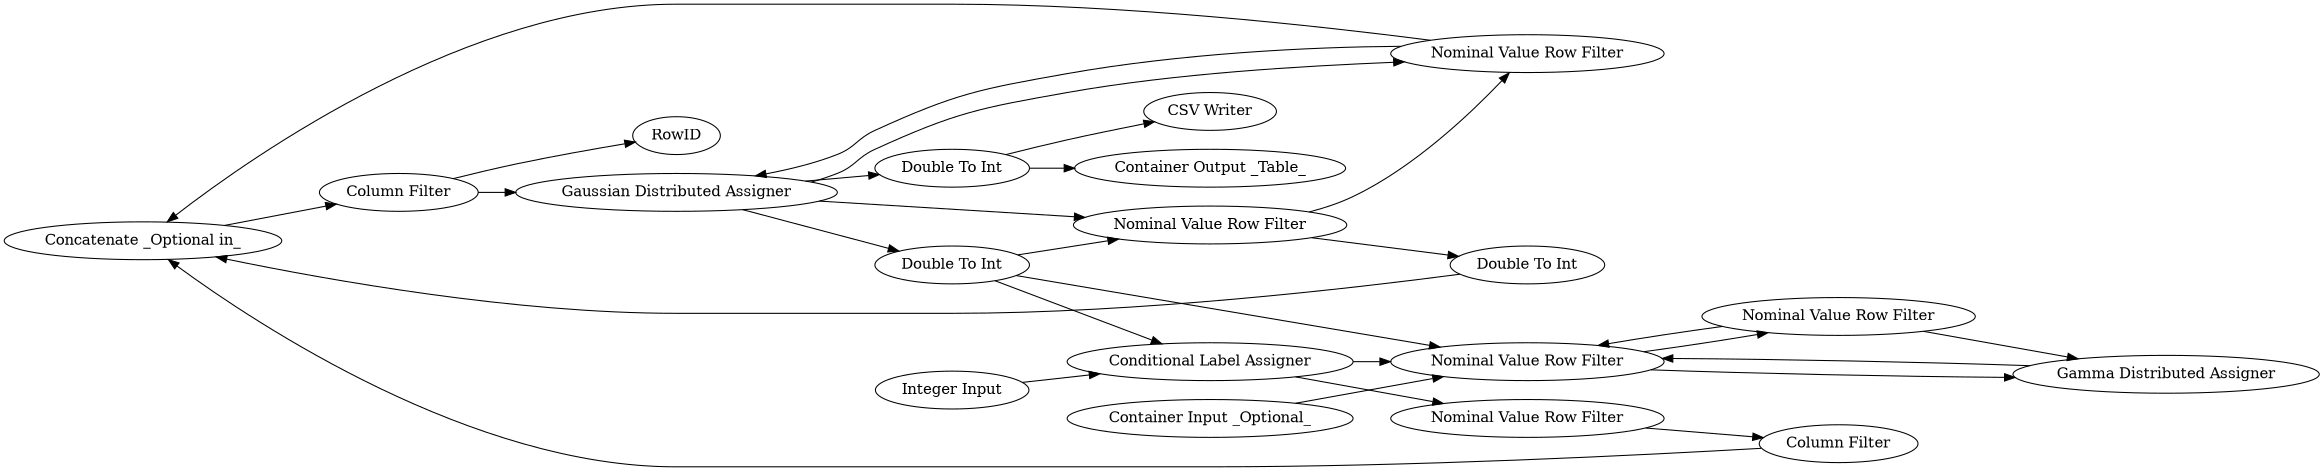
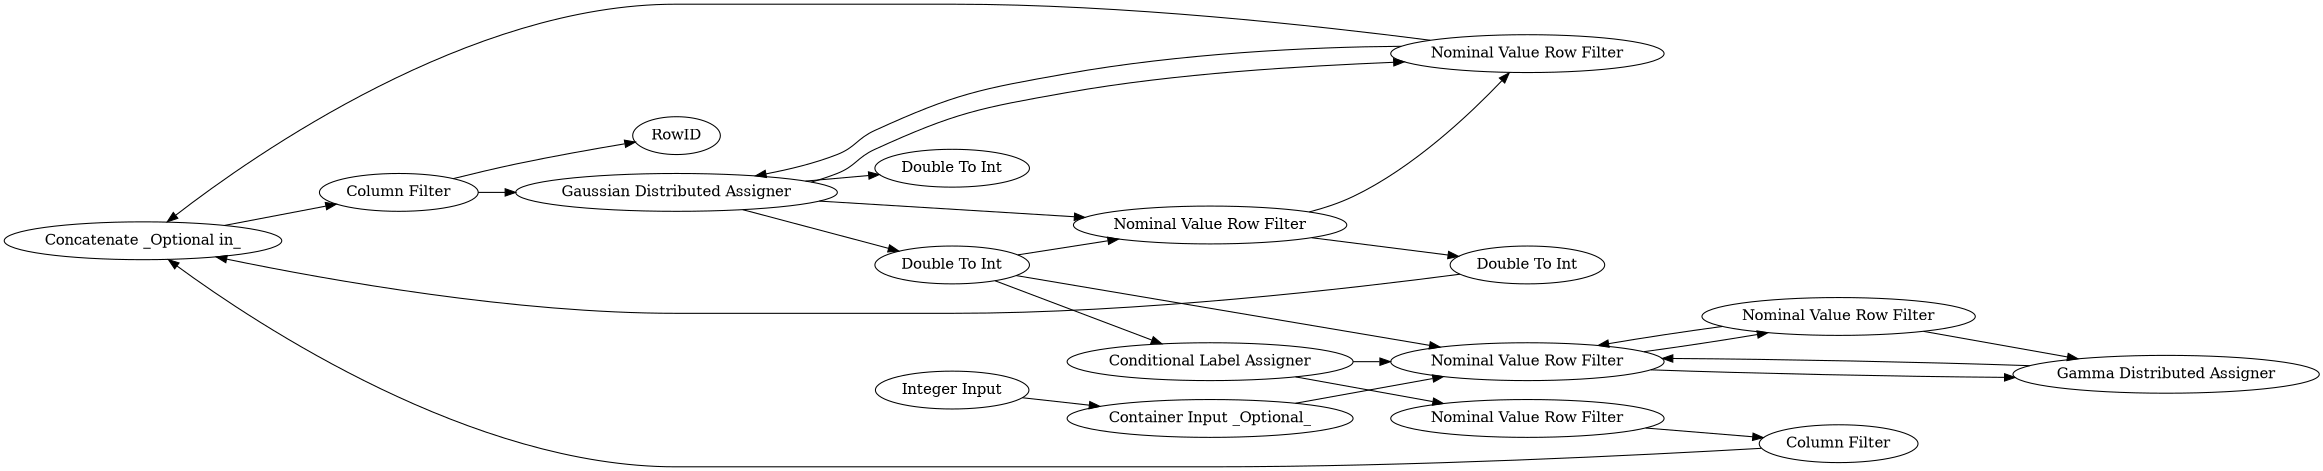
node "CSV Writer": removed
node "Container Output _Table_": removed
edge "Integer Input" -> "Conditional Label Assigner": now "Integer Input" -> "Container Input _Optional_"
